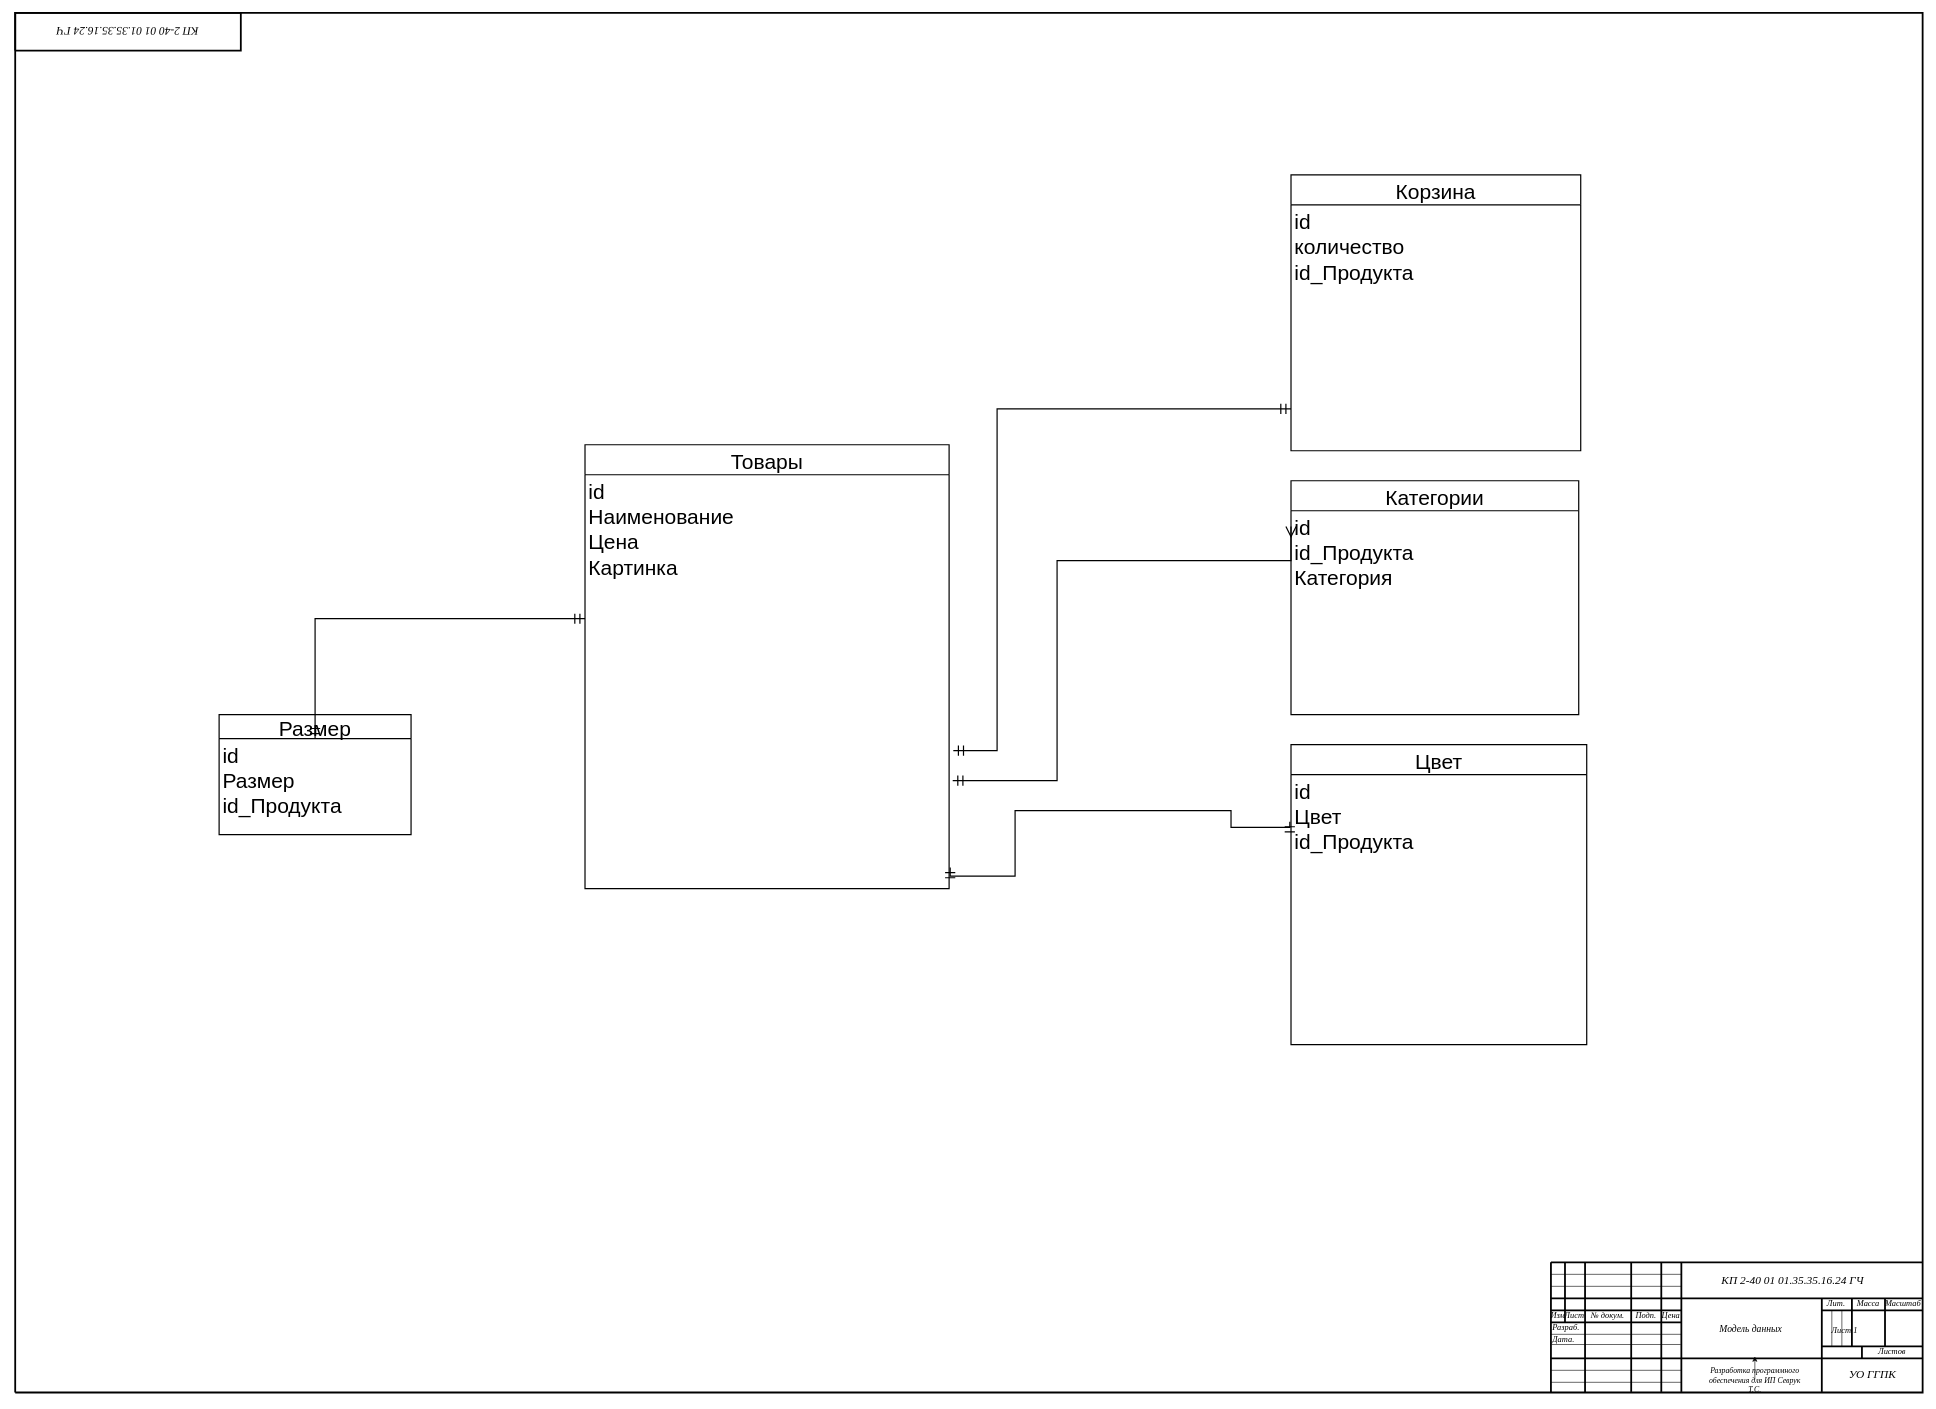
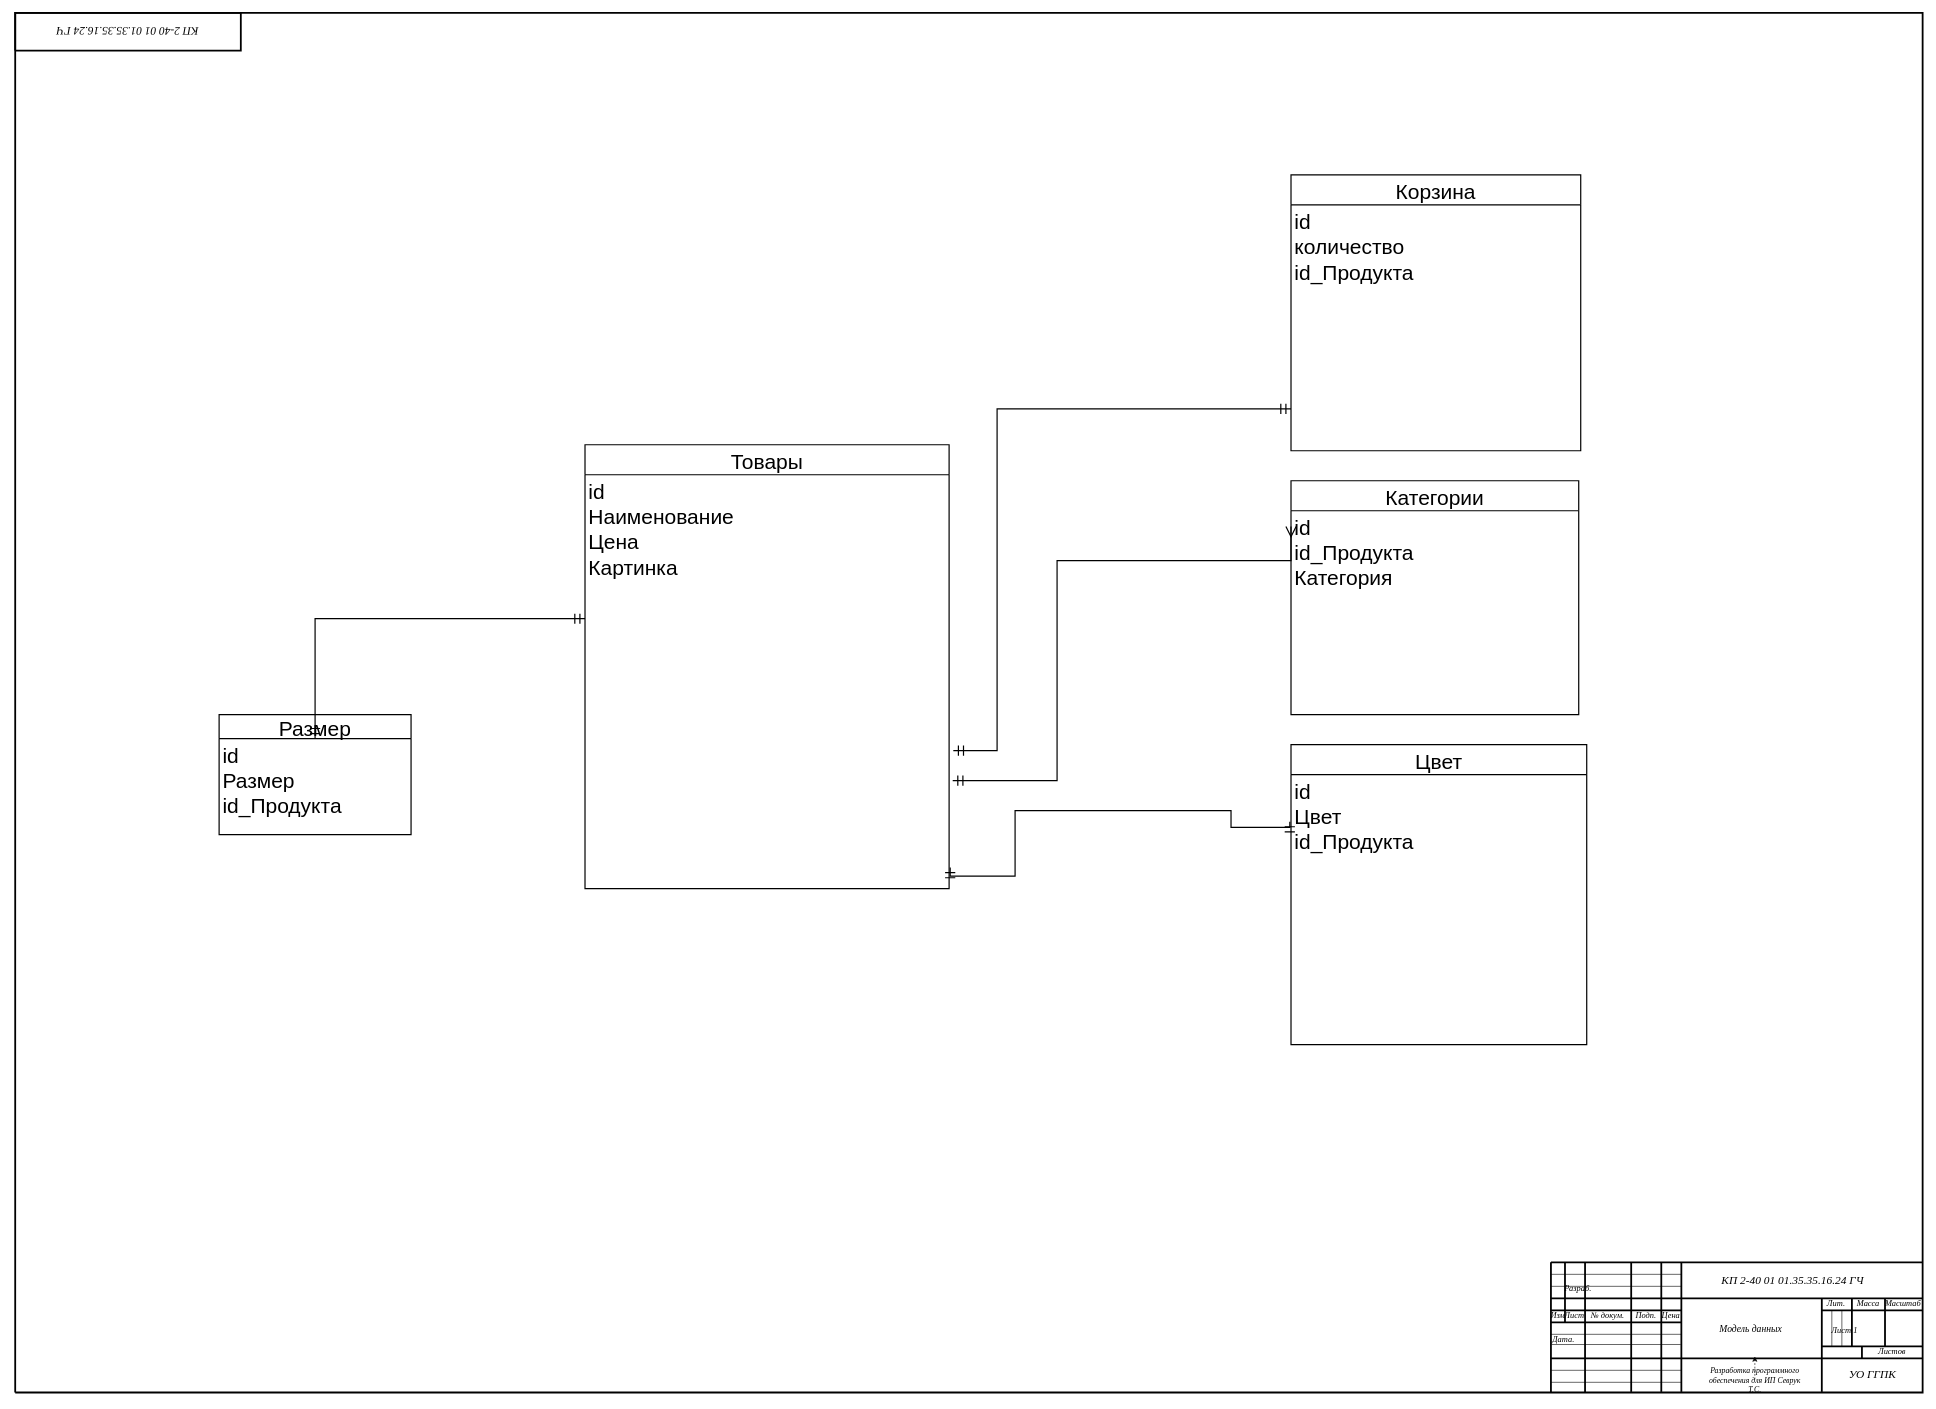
node "Разраб.": moved (1569, 1328) -> (1581, 1289)
edge "Разработка программного обеспечения для ИП Севрук Т.С." -> "Модель данных": style solid -> dashed
